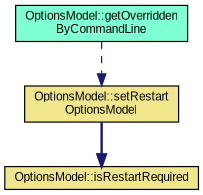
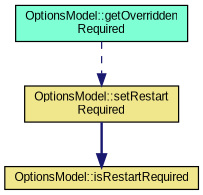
node "OptionsModel::getOverridden ByCommandLine": label "OptionsModel::getOverridden ByCommandLine" -> "OptionsModel::getOverridden Required"
node "OptionsModel::setRestart OptionsModel": label "OptionsModel::setRestart OptionsModel" -> "OptionsModel::setRestart Required"
